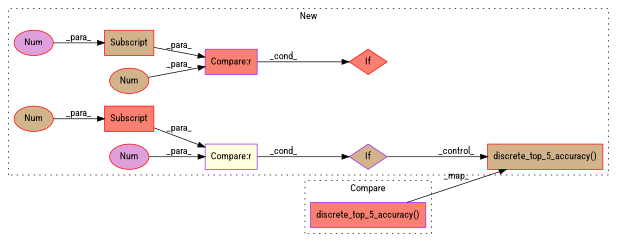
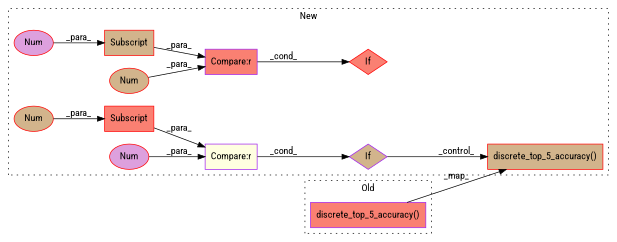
cluster "Compare": label "Compare" -> "Old"
